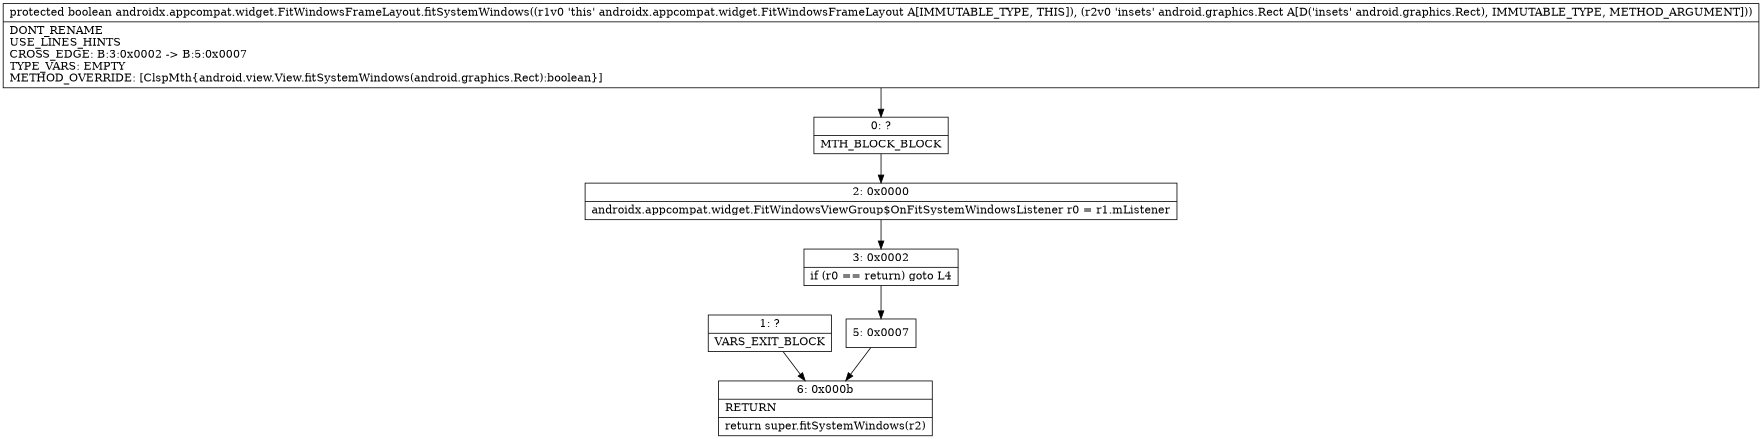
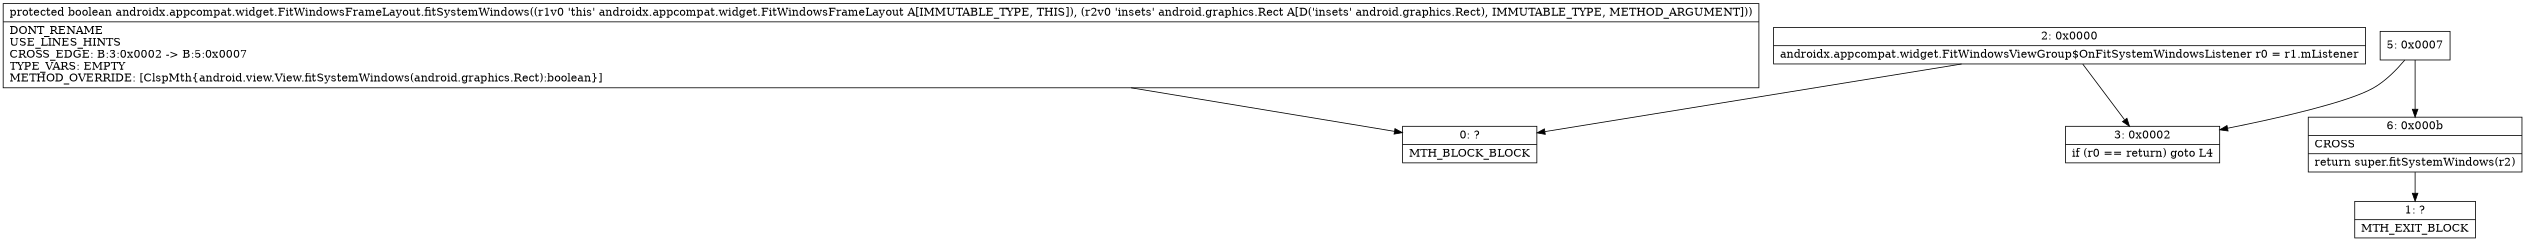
edge "0: ?" -> "2: 0x0000": reversed
edge "3: 0x0002" -> "5: 0x0007": reversed
node "1: ?": text "VARS_EXIT_BLOCK" -> "MTH_EXIT_BLOCK"
edge "1: ?" -> "6: 0x000b": reversed
node "6: 0x000b": text "RETURN" -> "CROSS"
